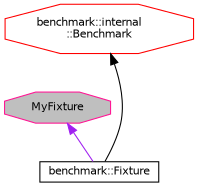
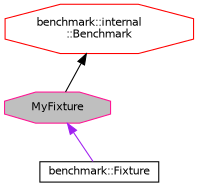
edge "benchmark::Fixture" -> "benchmark::internal ::Benchmark": now "MyFixture" -> "benchmark::internal ::Benchmark"
